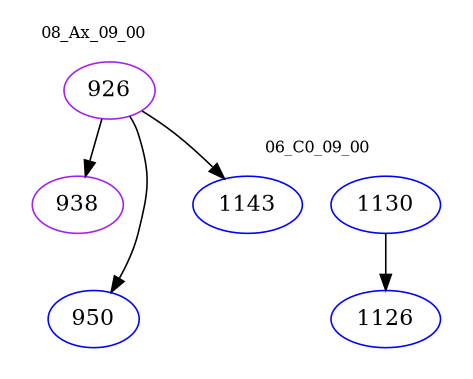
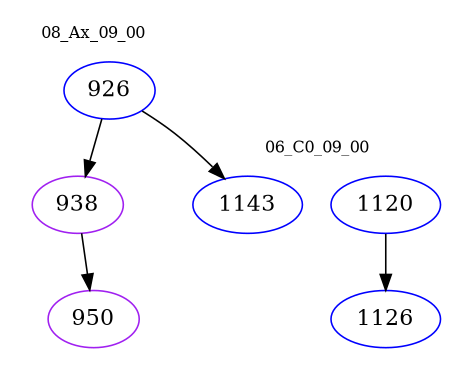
node "926": color purple -> blue
edge "926" -> "950": now "938" -> "950"
node "1130": label "1130" -> "1120"
node "950": color blue -> purple
